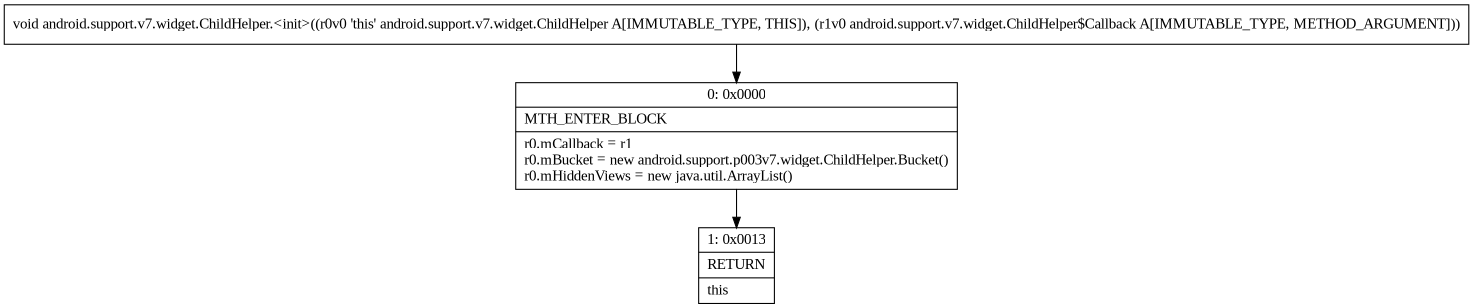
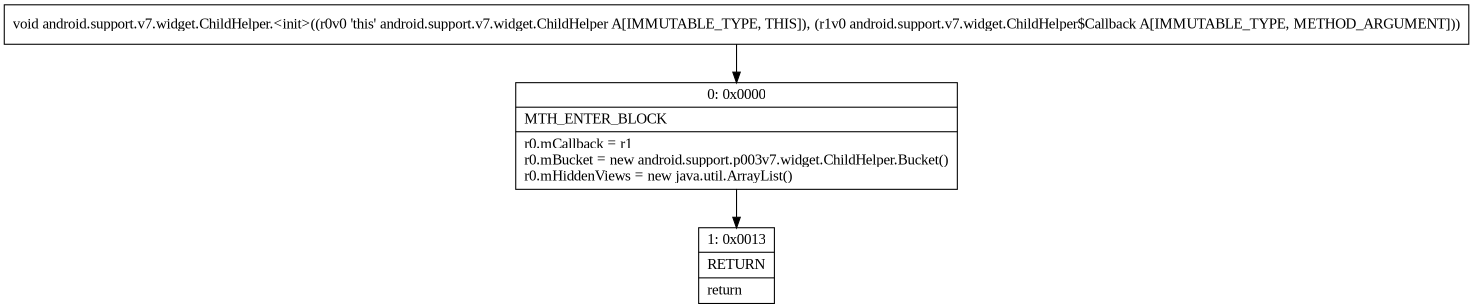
node "1: 0x0013": text "this" -> "return"
